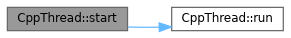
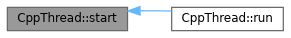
edge "CppThread::start" -> "CppThread::run": reversed
